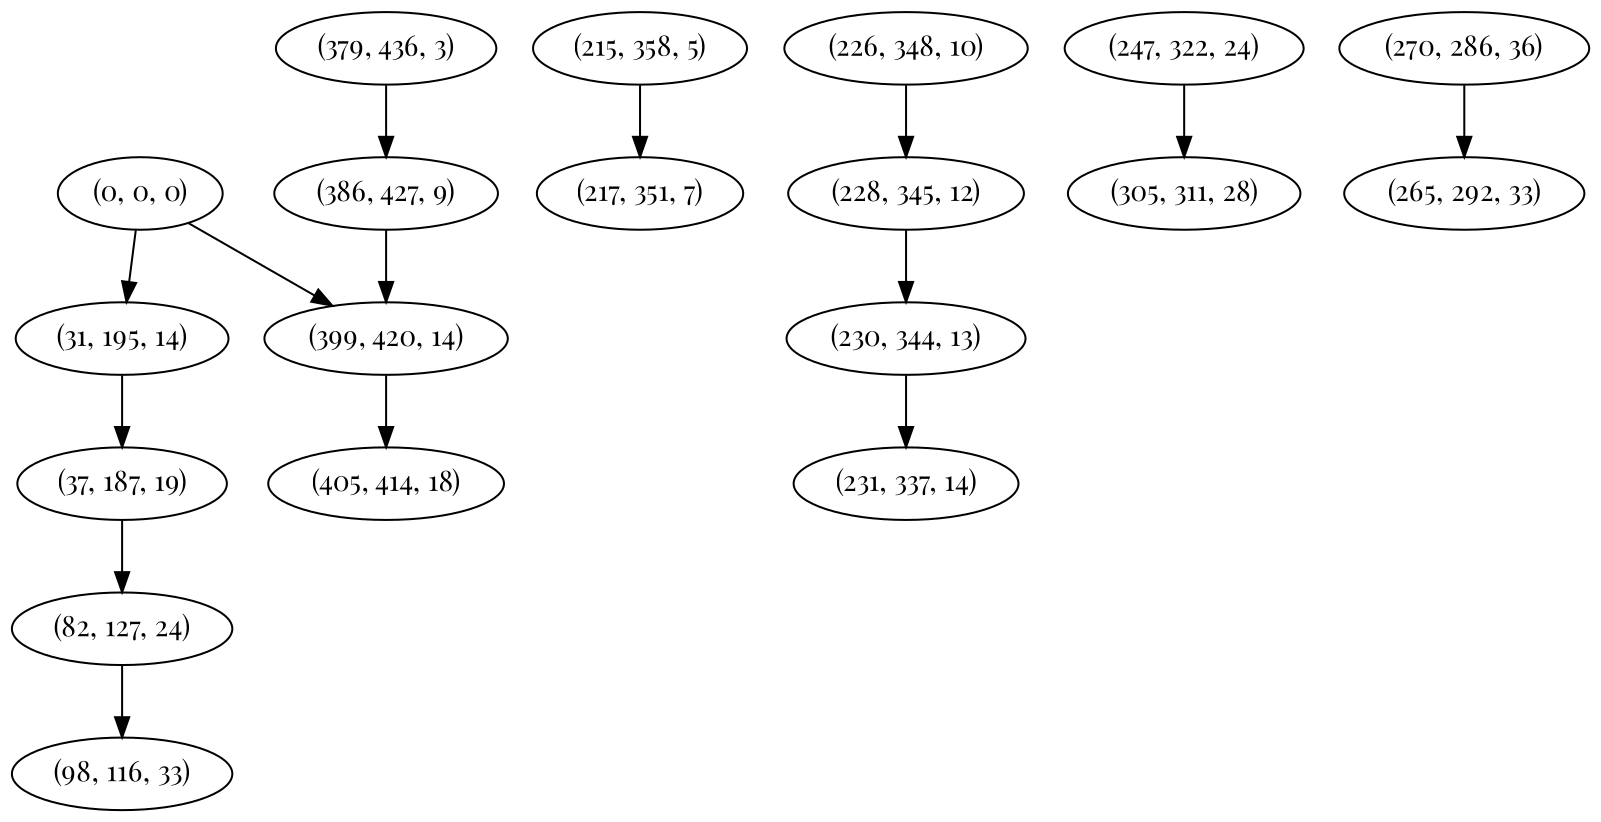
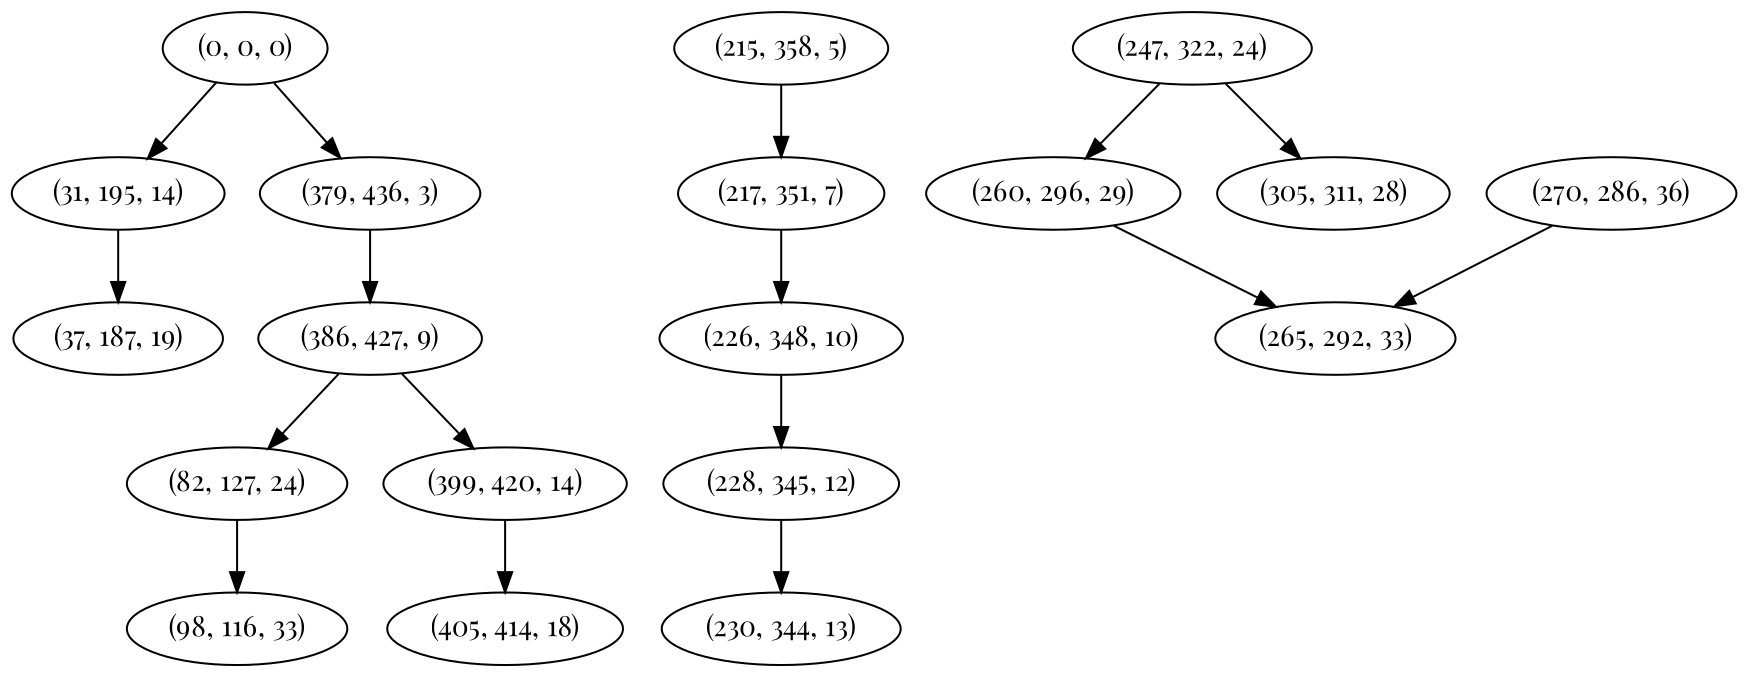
node "(260, 296, 29)": added
edge "(217, 351, 7)" -> "(226, 348, 10)": added
edge "(0, 0, 0)" -> "(399, 420, 14)": now "(0, 0, 0)" -> "(379, 436, 3)"
node "(231, 337, 14)": removed
edge "(37, 187, 19)" -> "(82, 127, 24)": now "(386, 427, 9)" -> "(82, 127, 24)"
